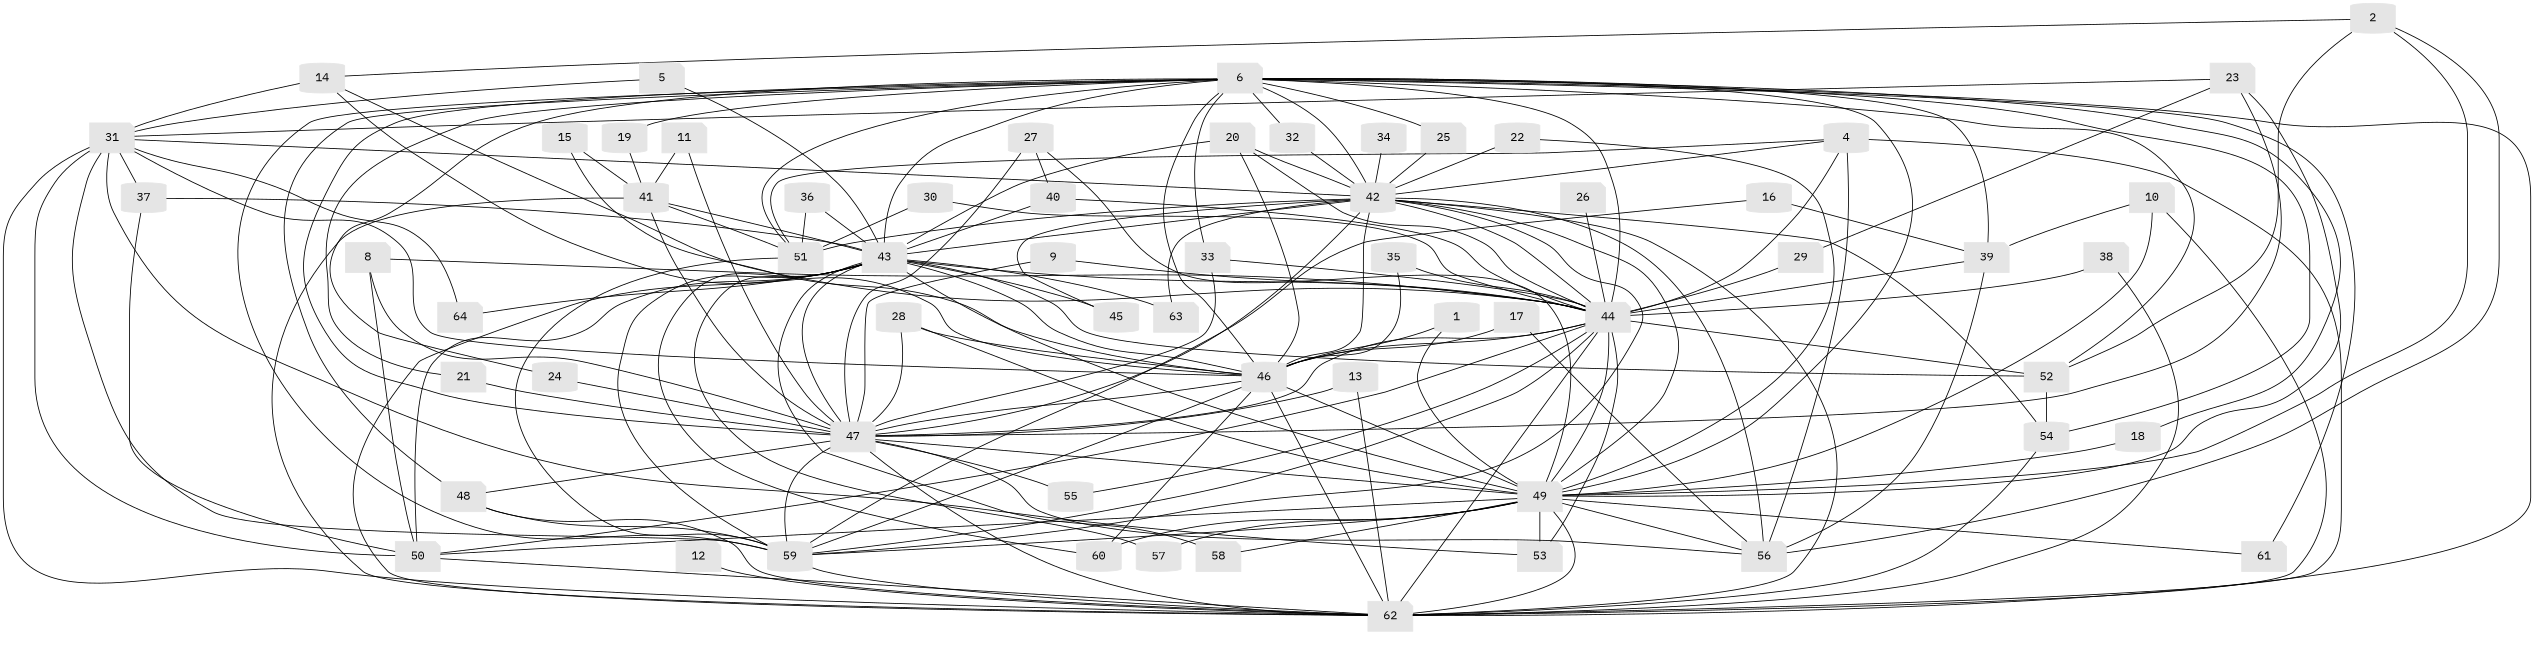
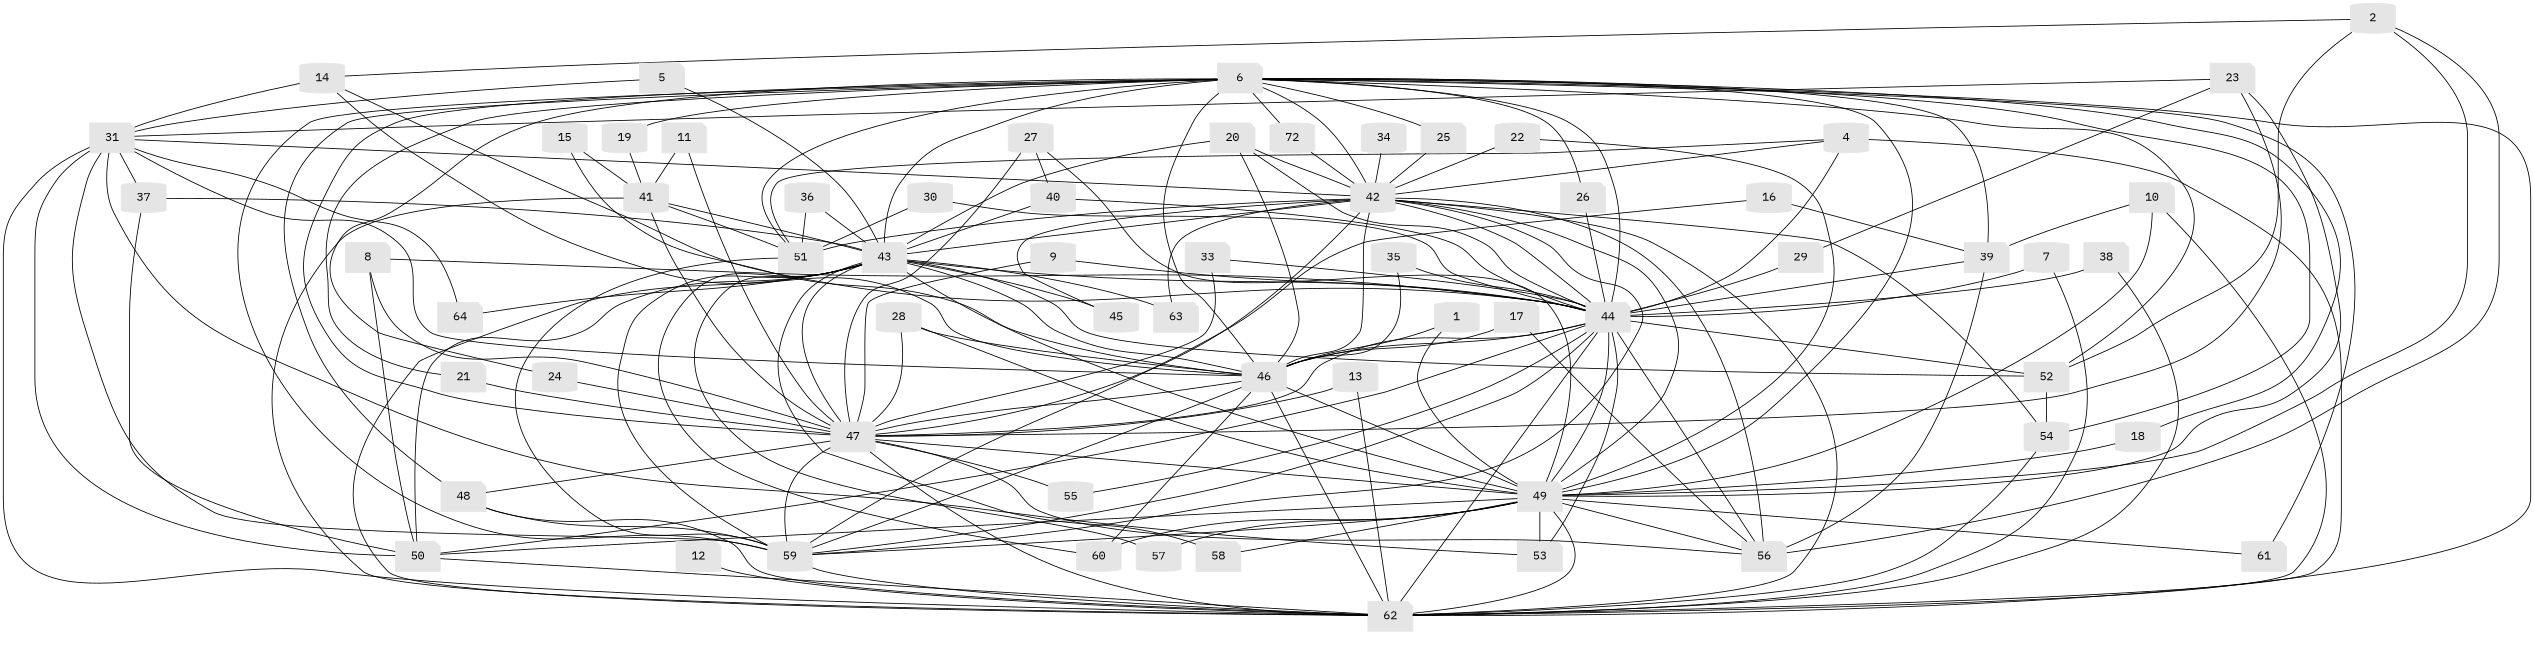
node "32": label "32" -> "72"
edge "6" -- "33": now "6" -- "26"
node "7": added
edge "4" -- "56": now "44" -- "56"
